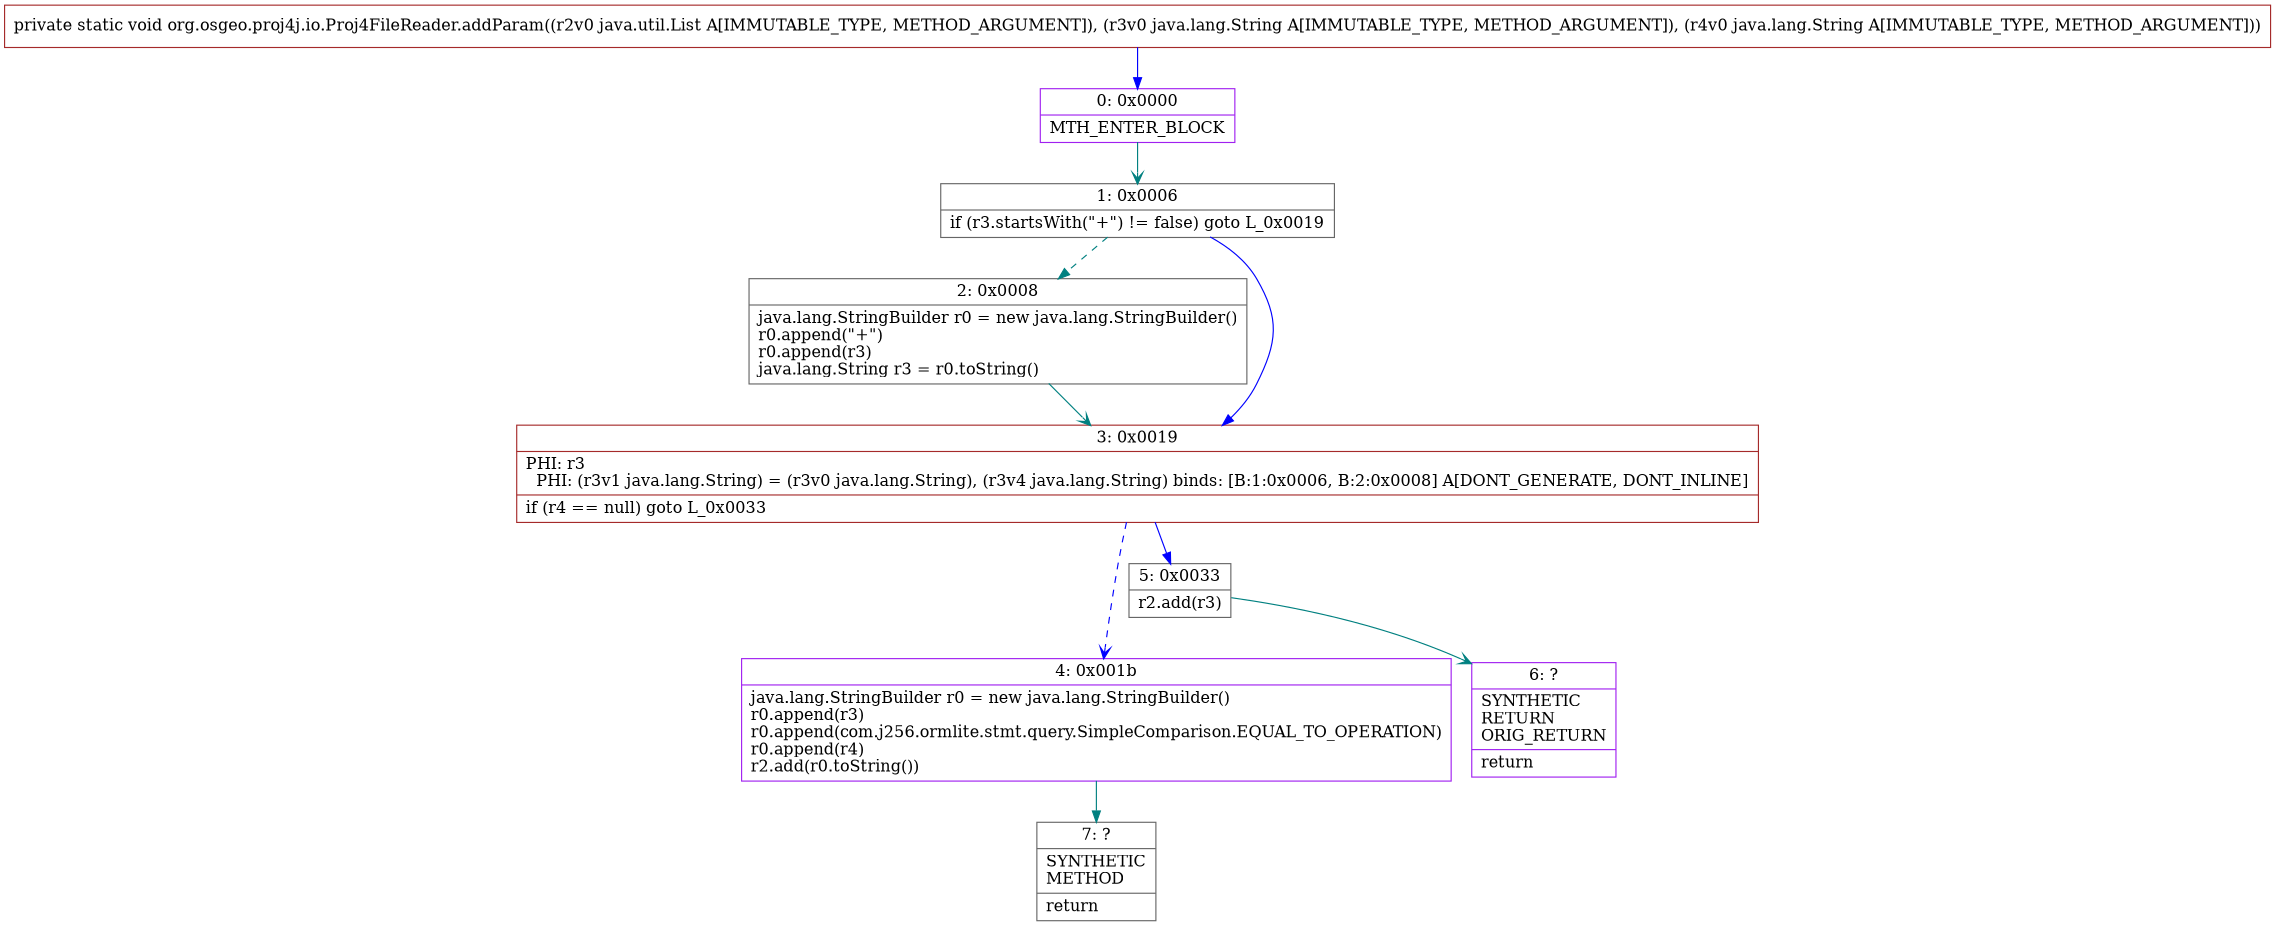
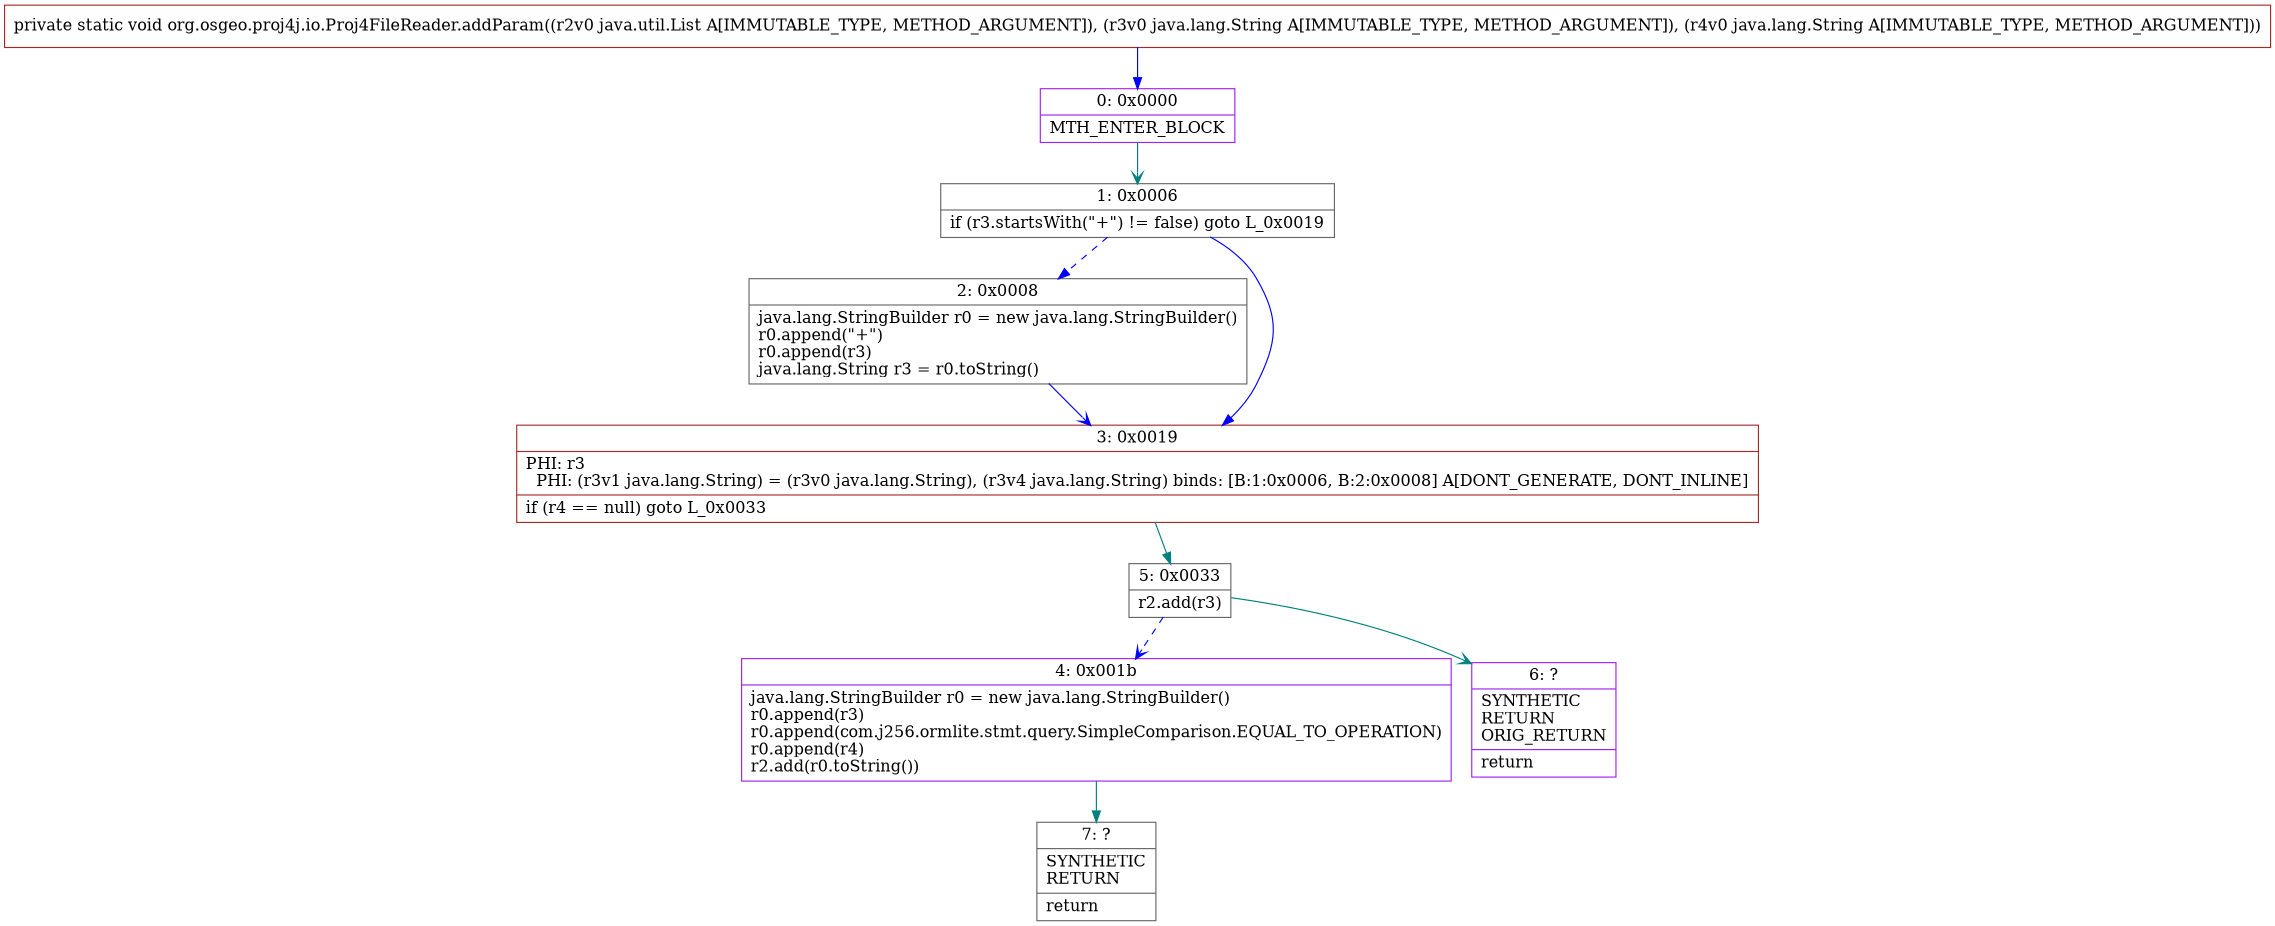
edge "1: 0x0006" -> "2: 0x0008": color teal -> blue
edge "2: 0x0008" -> "3: 0x0019": color teal -> blue
edge "3: 0x0019" -> "5: 0x0033": color blue -> teal
edge "3: 0x0019" -> "4: 0x001b": now "5: 0x0033" -> "4: 0x001b"
node "7: ?": text "METHOD" -> "RETURN"
